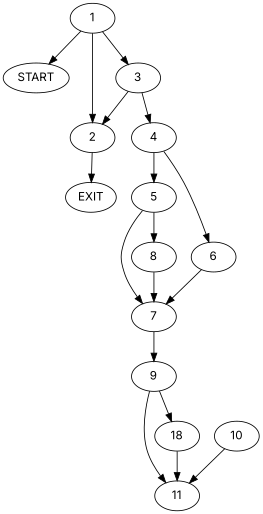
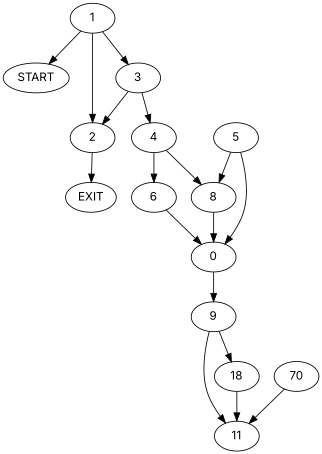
edge "4" -> "5": now "4" -> "8"
node "7": label "7" -> "0"
node "10": label "10" -> "70"
